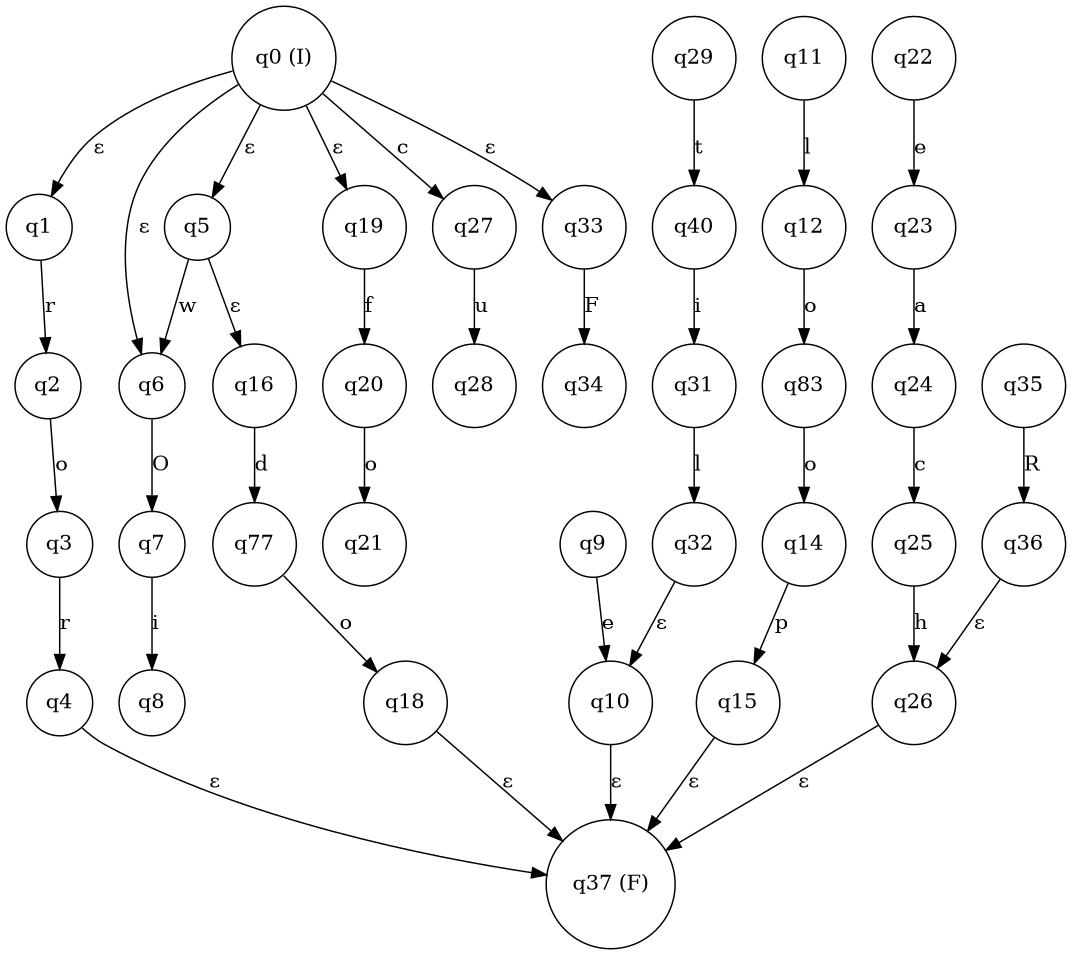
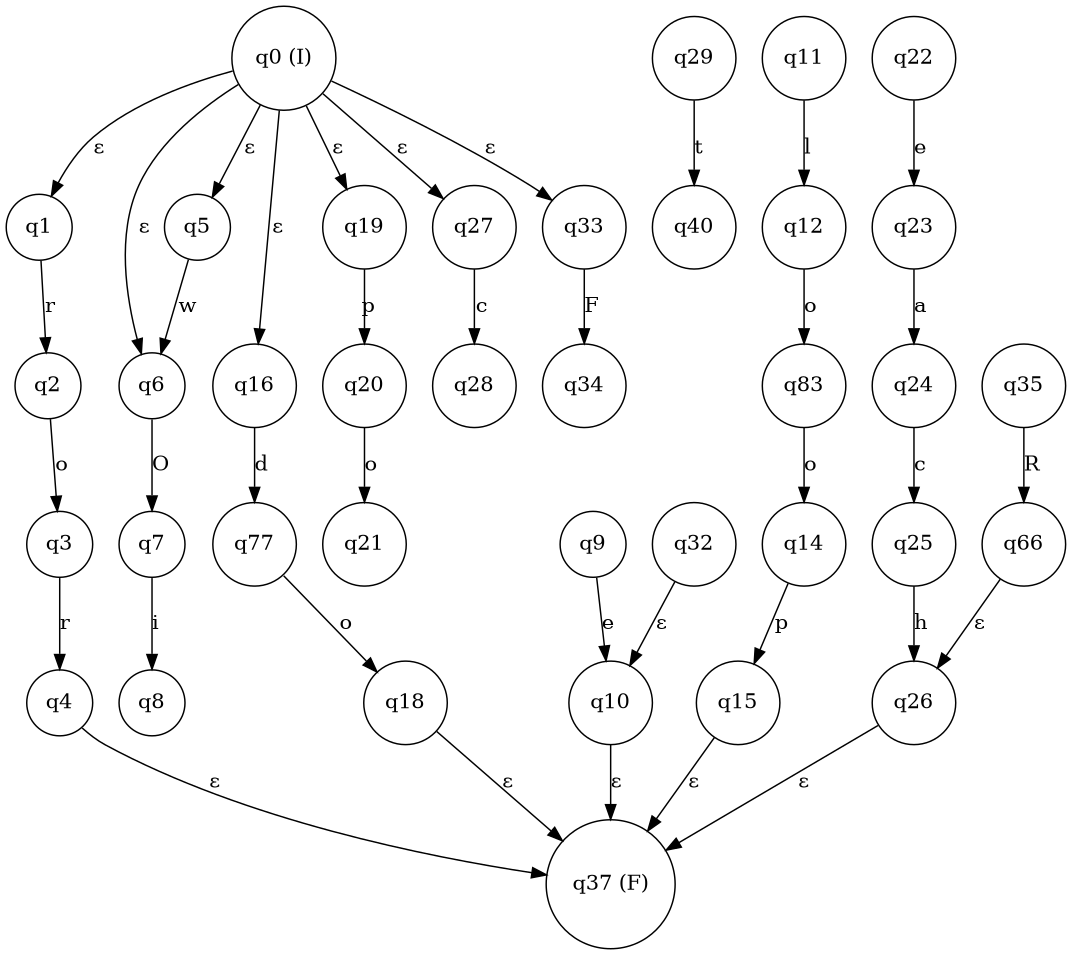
edge "q0 (I)" -> "q27": label "c" -> "ε"
edge "q5" -> "q16": now "q0 (I)" -> "q16"
edge "q19" -> "q20": label "f" -> "p"
edge "q27" -> "q28": label "u" -> "c"
node "q31": removed
node "q36": label "q36" -> "q66"
